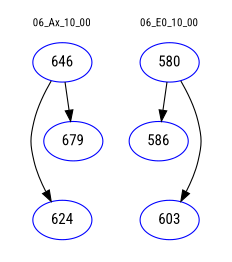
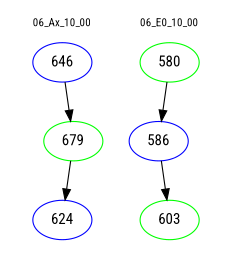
node "580": color blue -> green
edge "646" -> "624": now "679" -> "624"
edge "580" -> "603": now "586" -> "603"
node "679": color blue -> green
node "603": color blue -> green
